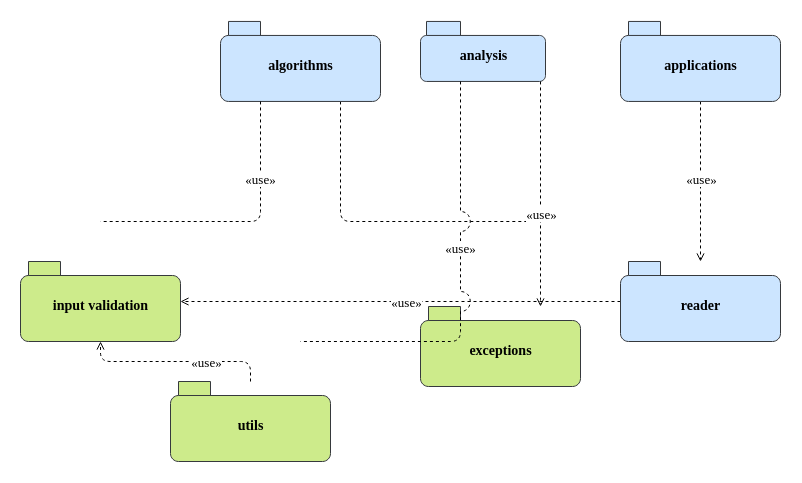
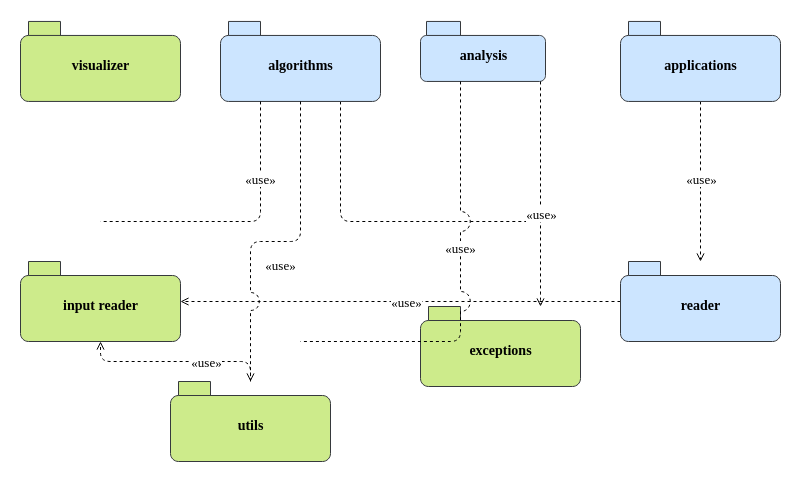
node "visualizer": added
edge "algorithms" -> "utils": added, label "«use»"
node "input validation": label "input validation" -> "input reader"
